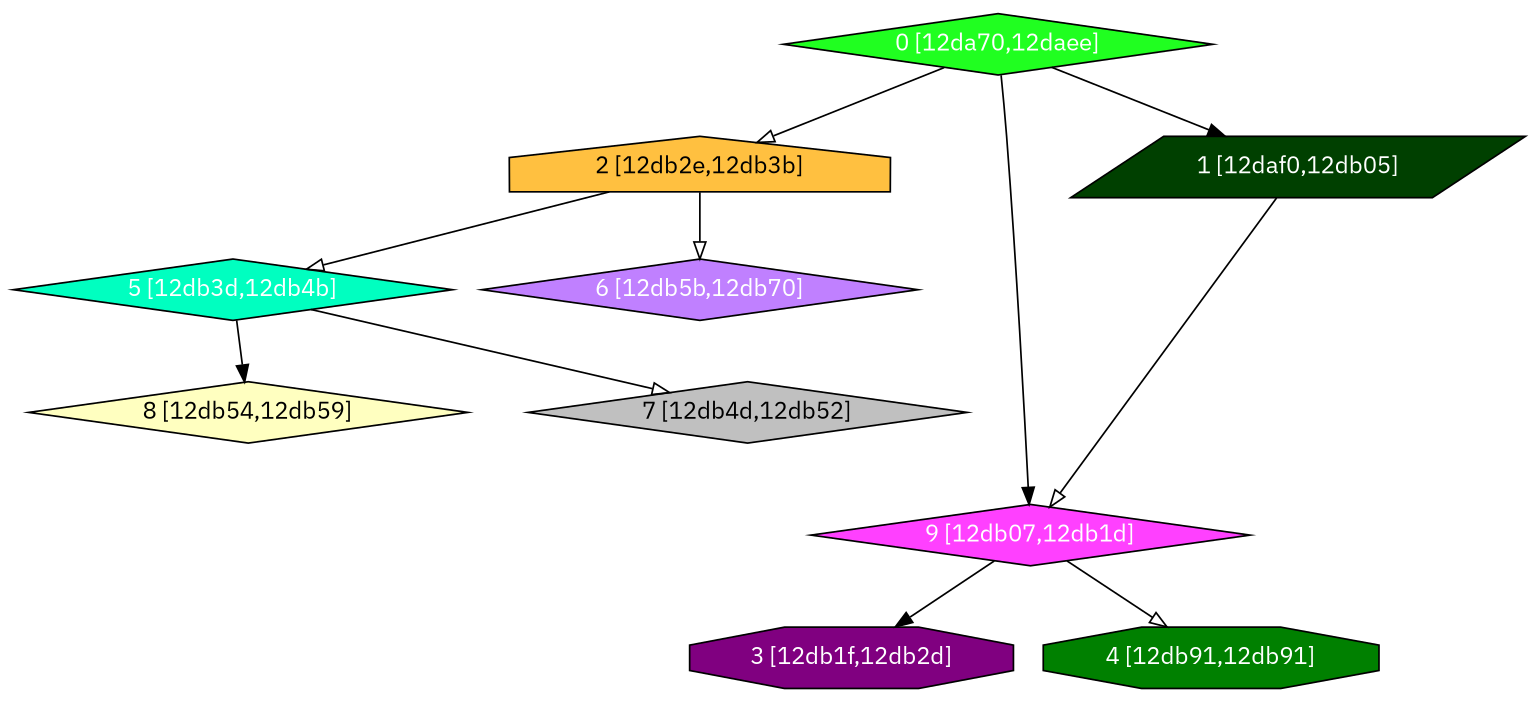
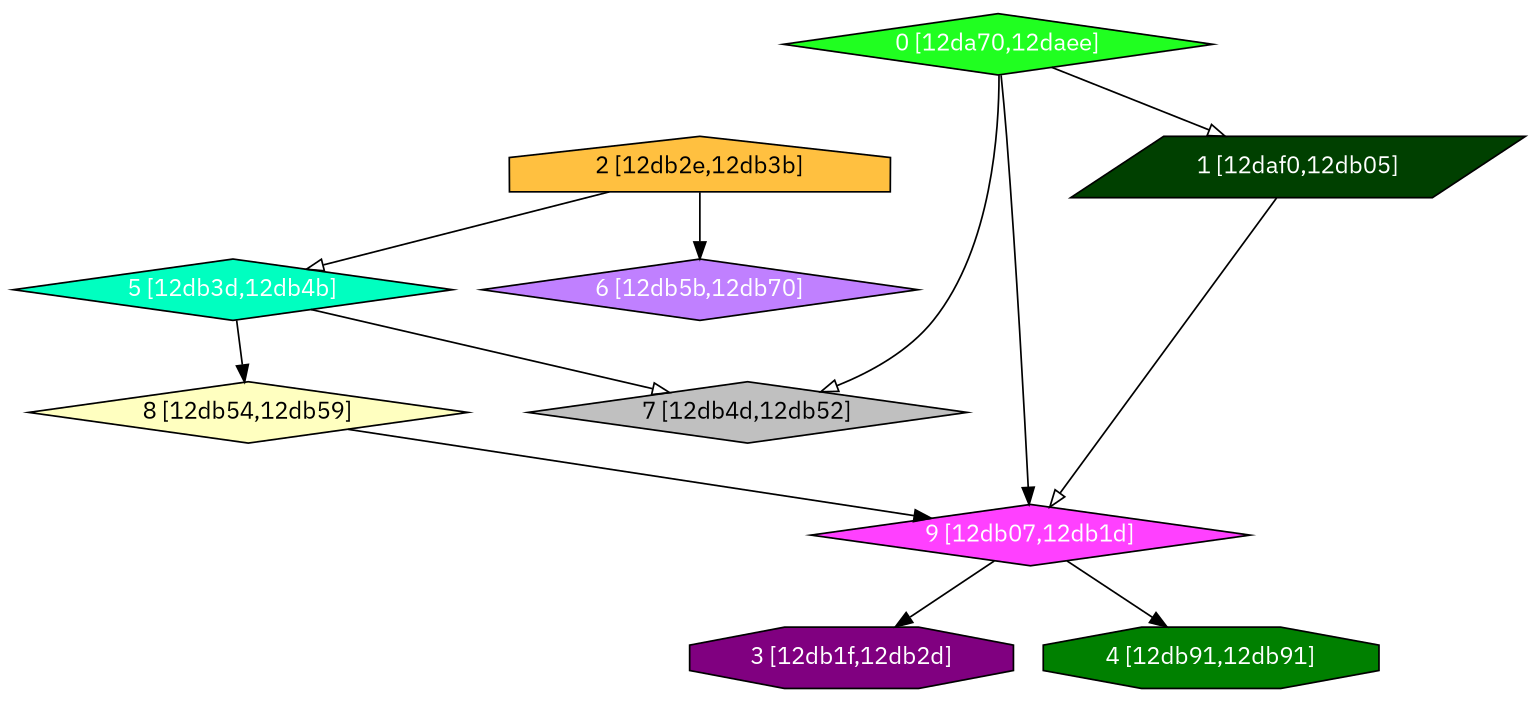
edge "0 [12da70,12daee]" -> "1 [12daf0,12db05]": arrowhead normal -> onormal
edge "0 [12da70,12daee]" -> "2 [12db2e,12db3b]": now "0 [12da70,12daee]" -> "7 [12db4d,12db52]"
edge "2 [12db2e,12db3b]" -> "6 [12db5b,12db70]": arrowhead onormal -> normal
edge "8 [12db54,12db59]" -> "9 [12db07,12db1d]": added
edge "9 [12db07,12db1d]" -> "4 [12db91,12db91]": arrowhead onormal -> normal
